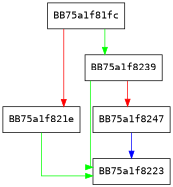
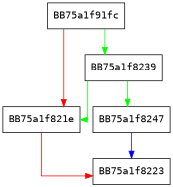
node "BB75a1f81fc": label "BB75a1f81fc" -> "BB75a1f91fc"
edge "BB75a1f8239" -> "BB75a1f8247": color red -> green
edge "BB75a1f8239" -> "BB75a1f8223": now "BB75a1f8239" -> "BB75a1f821e"
edge "BB75a1f821e" -> "BB75a1f8223": color green -> red
